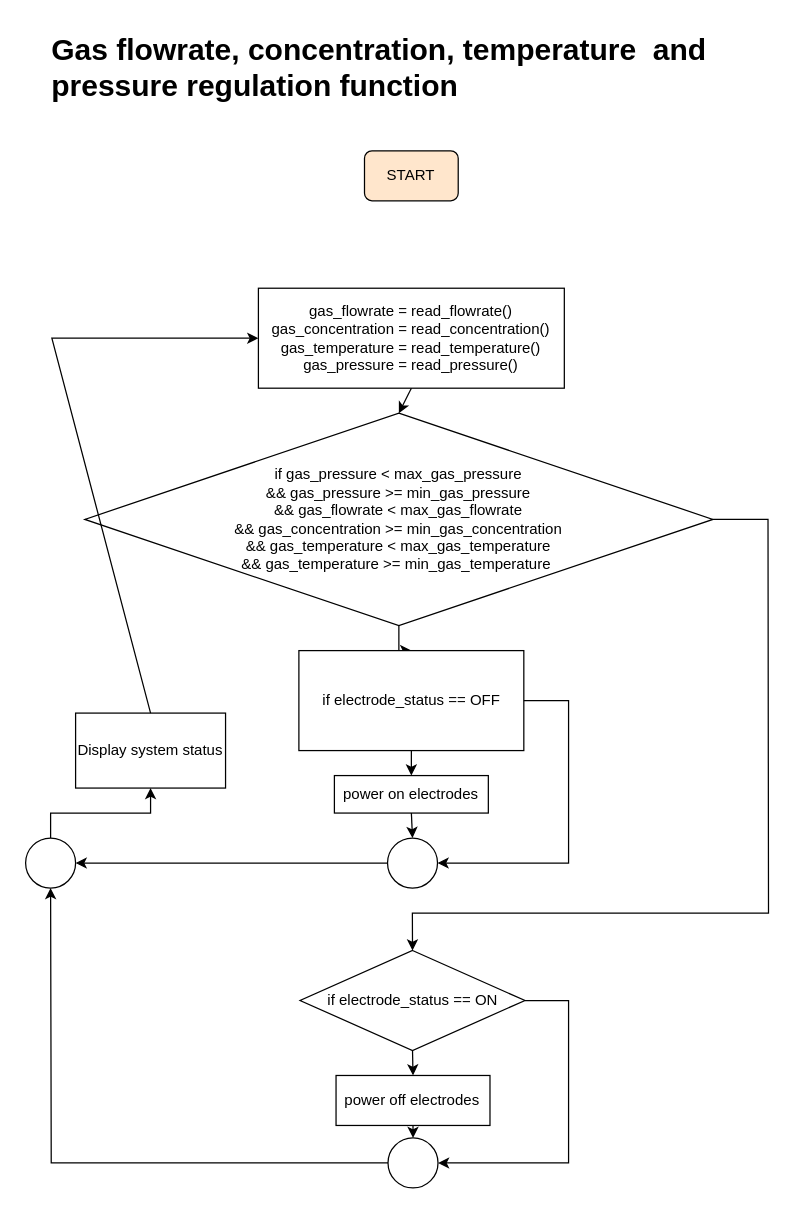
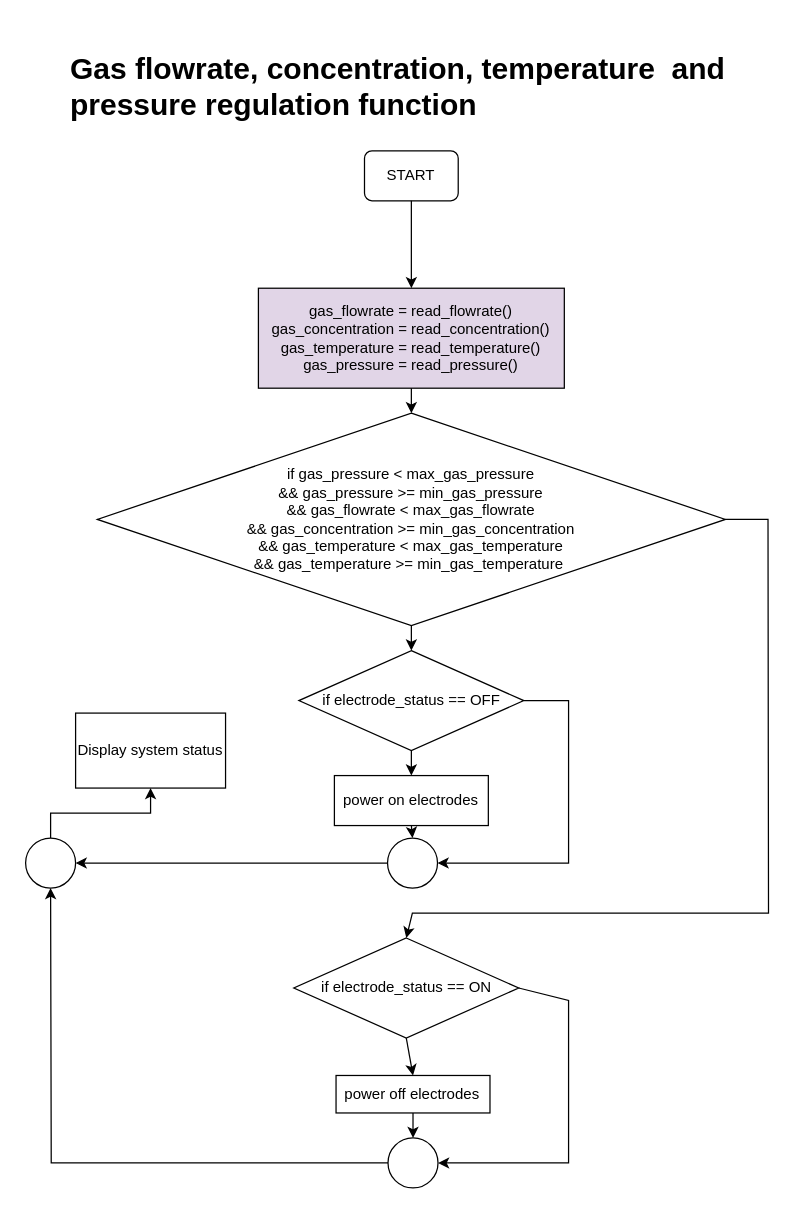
node "Gas flowrate, concentration, temperature and pressure regulation function": moved (383, 69) -> (401, 88)
node "START": fillcolor #ffe6cc -> #ffffff
edge "START" -> "gas_flowrate = read_flowrate() gas_concentration = read_concentration() gas_temperature = read_temperature() gas_pressure = read_pressure()": added
node "gas_flowrate = read_flowrate() gas_concentration = read_concentration() gas_temperature = read_temperature() gas_pressure = read_pressure()": fillcolor #ffffff -> #e1d5e7
edge "Display system status" -> "gas_flowrate = read_flowrate() gas_concentration = read_concentration() gas_temperature = read_temperature() gas_pressure = read_pressure()": removed
node "if gas_pressure < max_gas_pressure && gas_pressure >= min_gas_pressure && gas_flowrate < max_gas_flowrate && gas_concentration >= min_gas_concentration && gas_temperature < max_gas_temperature && gas_temperature >= min_gas_temperature": moved (399, 519) -> (411, 519)
node "if electrode_status == OFF": shape rectangle -> diamond
node "power on electrodes": size 154x38 -> 154x50
node "if electrode_status == ON": moved (413, 1001) -> (406, 988)
node "power off electrodes": size 154x50 -> 154x38
